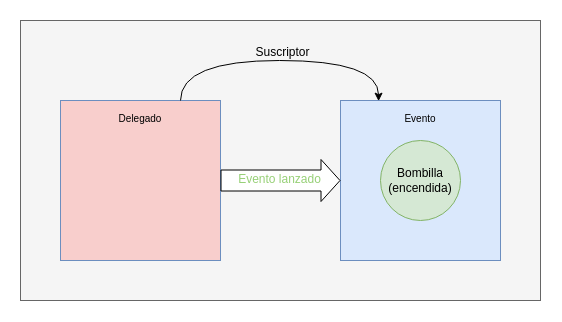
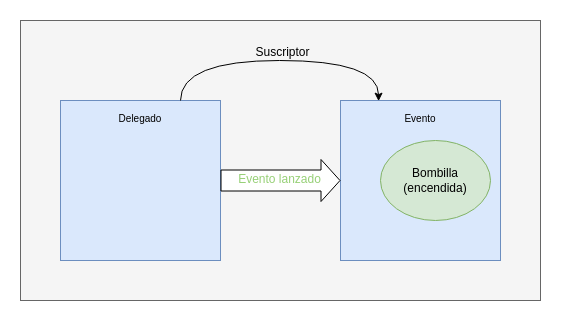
node "Delegado": fillcolor #f8cecc -> #dae8fc
node "Bombilla (encendida)": size 80x80 -> 110x80
